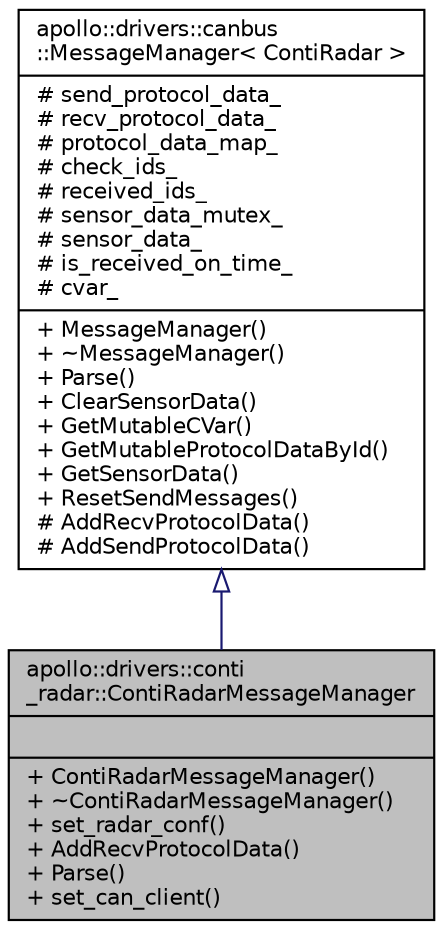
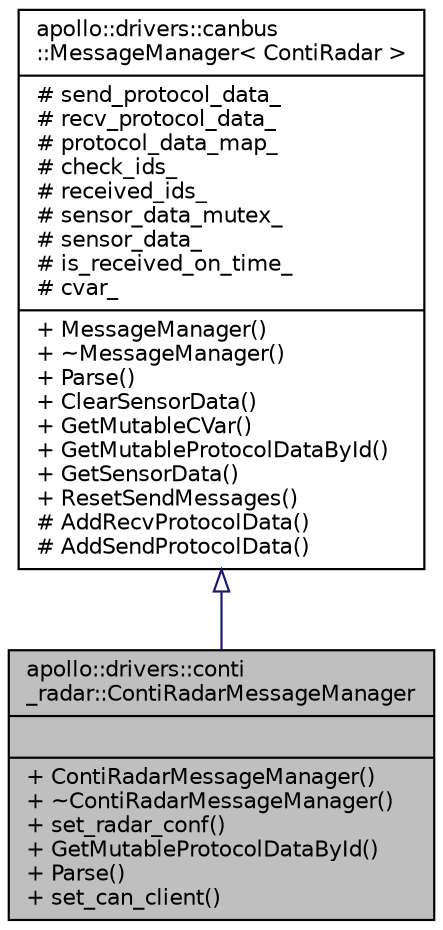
node "apollo::drivers::conti": text "+ AddRecvProtocolData()" -> "+ GetMutableProtocolDataById()"
